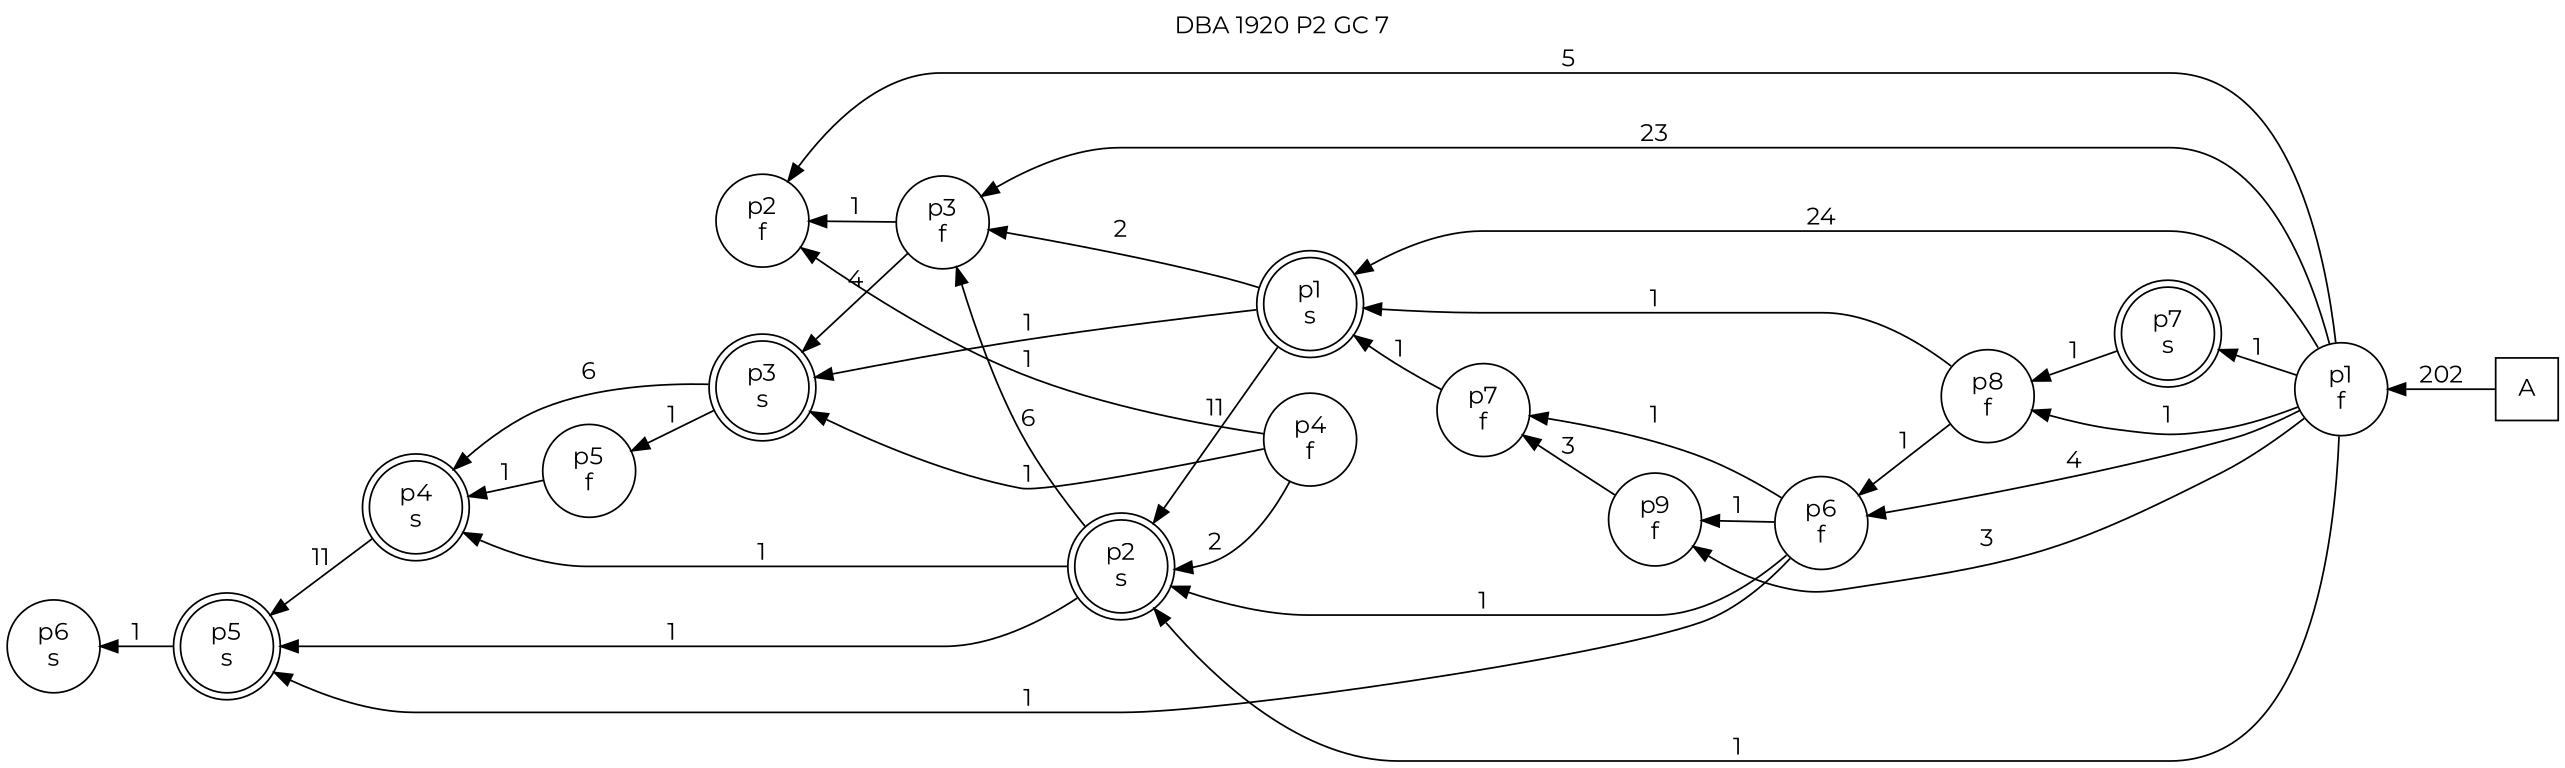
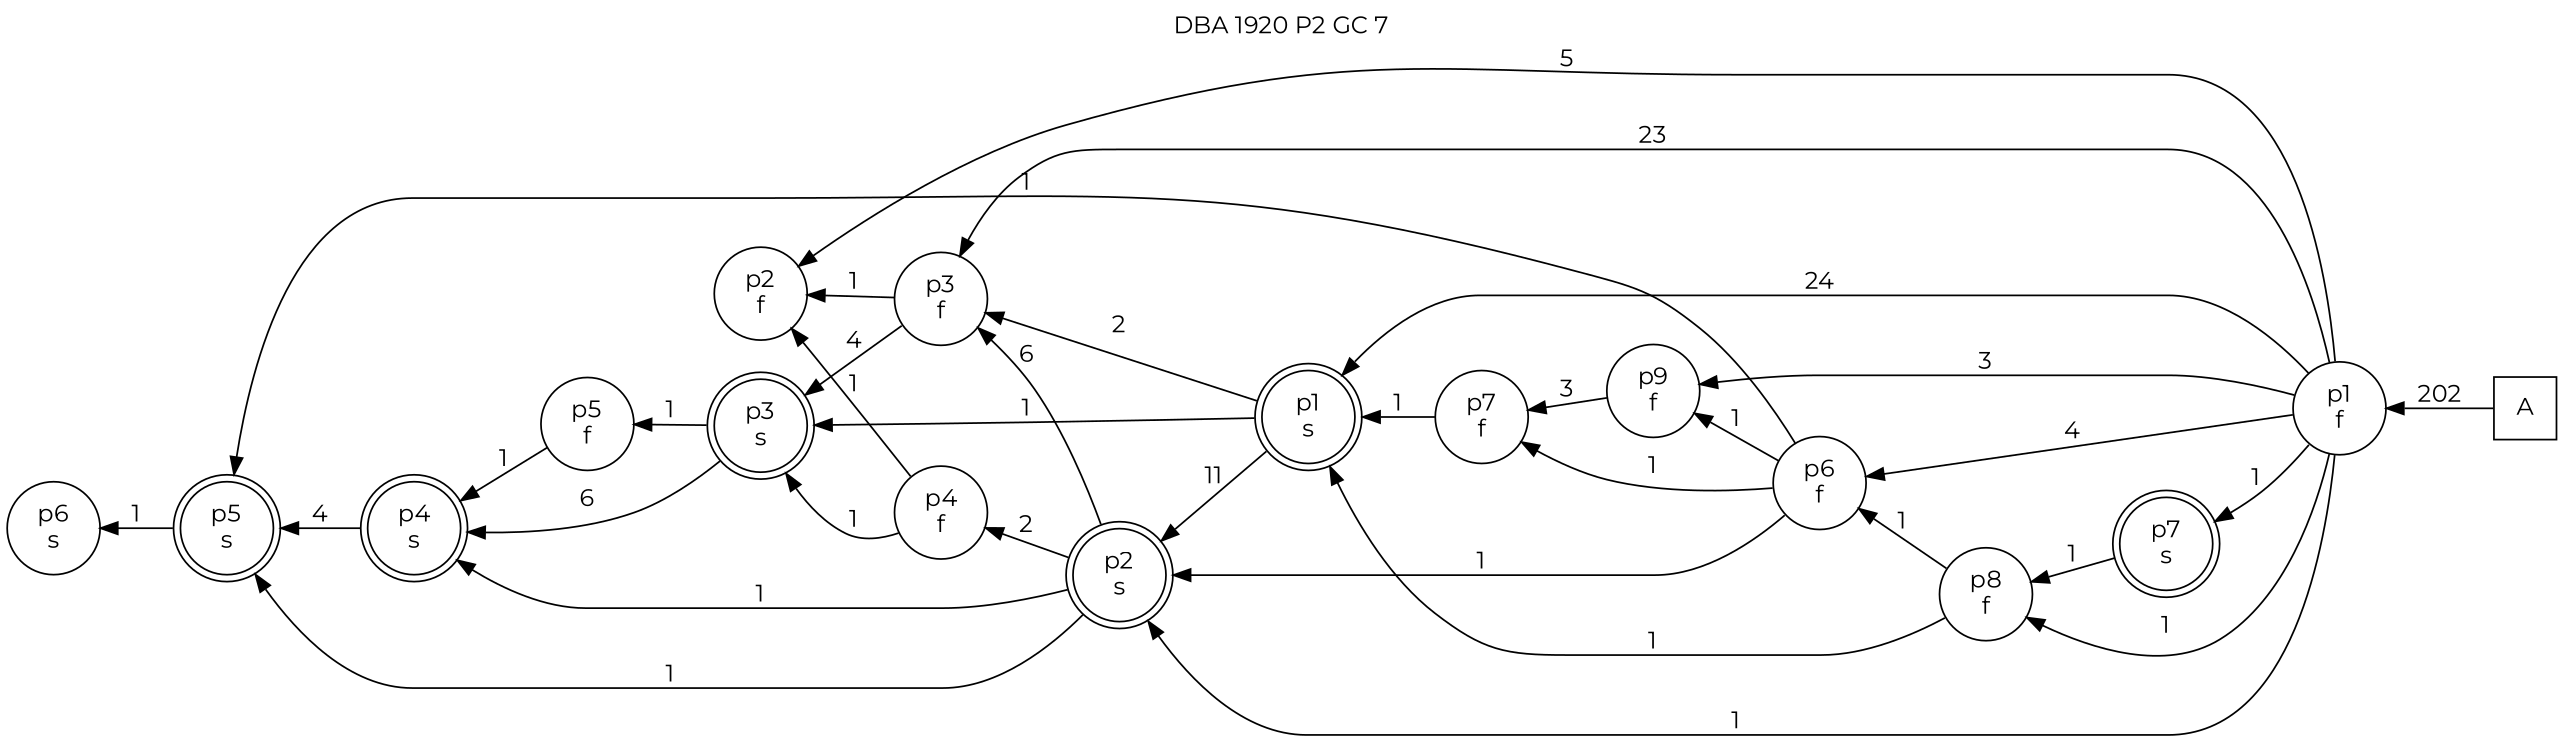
edge "p4 f" -> "p2 s": reversed
edge "p4 s" -> "p5 s": label "11" -> "4"
